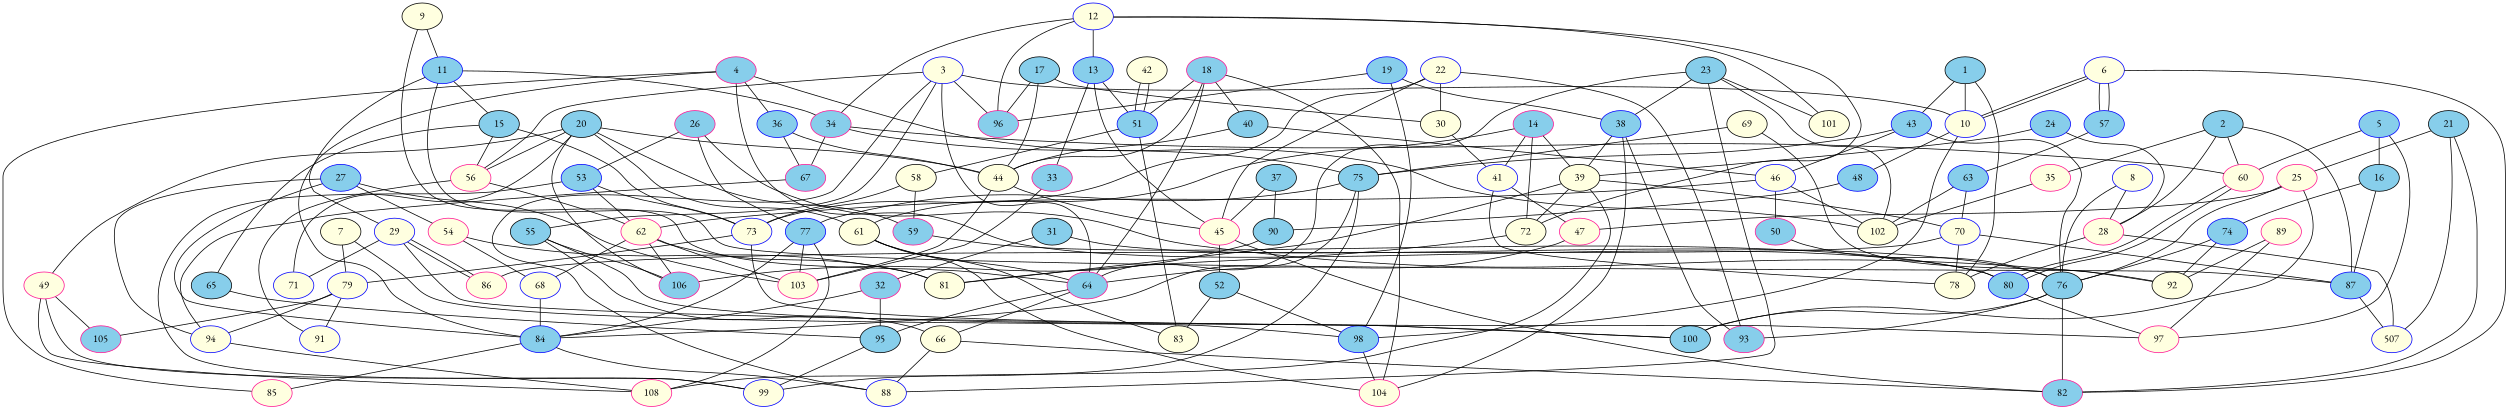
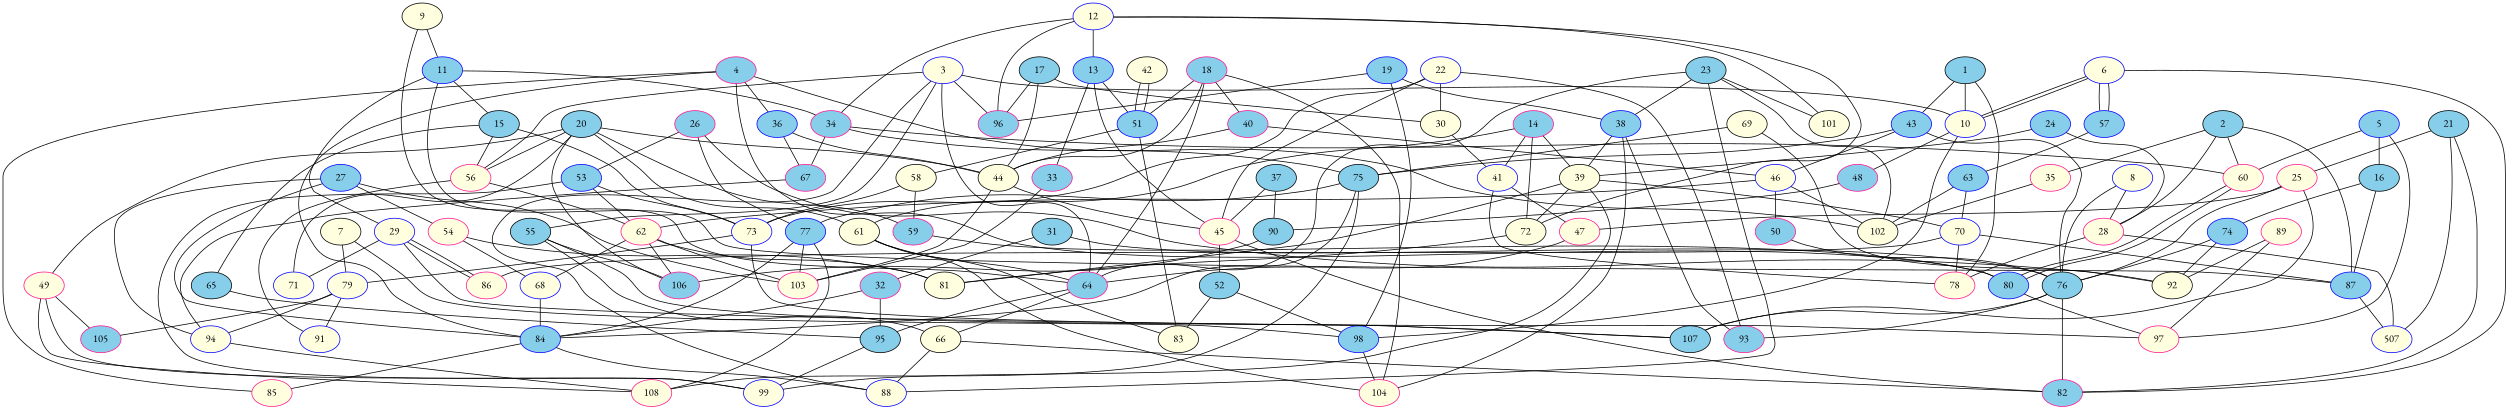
node "40": color black -> deeppink
node "48": color blue -> deeppink
node "78": color black -> deeppink
node "100": label "100" -> "107"
